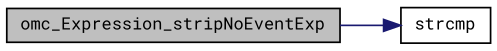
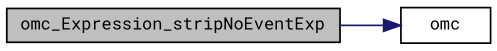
node "strcmp": label "strcmp" -> "omc"
